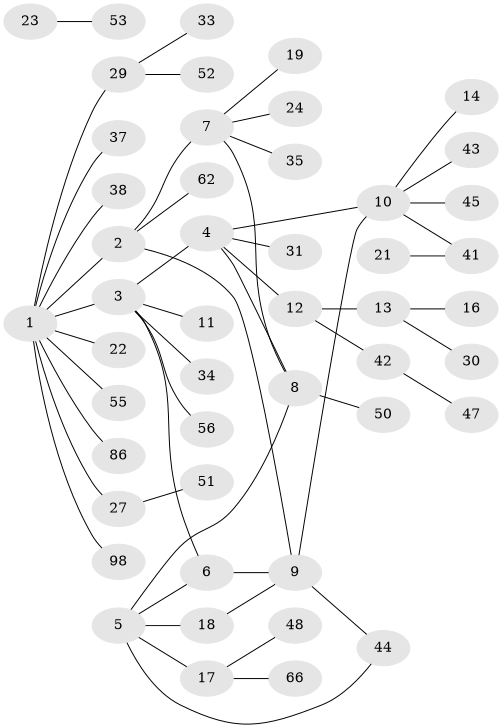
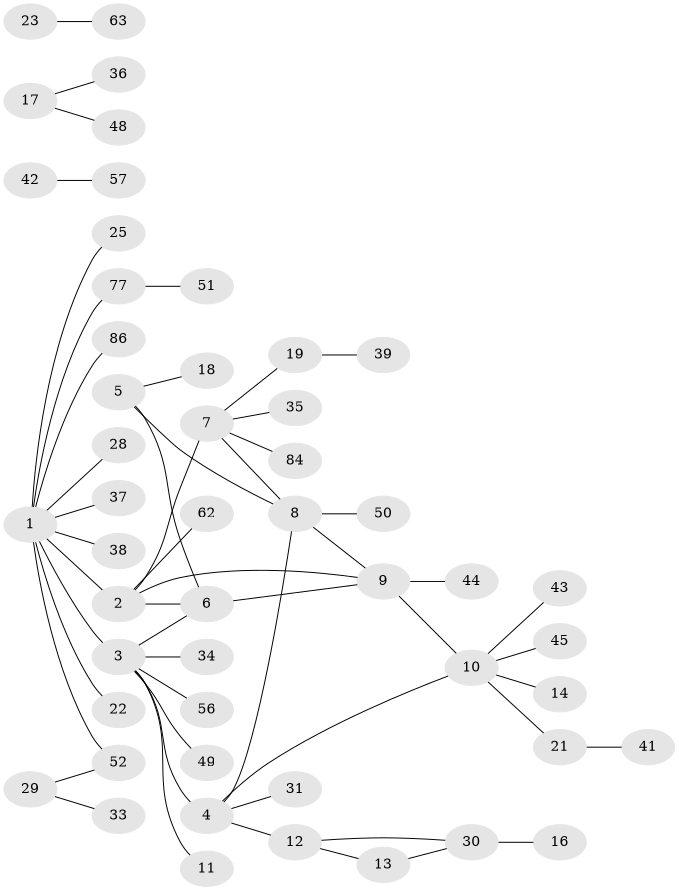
node "53": label "53" -> "63"
node "24": label "24" -> "84"
edge "29" -- "1": now "52" -- "1"
edge "10" -- "41": now "10" -- "21"
edge "13" -- "16": now "30" -- "16"
edge "12" -- "42": now "12" -- "30"
node "39": added
node "55": label "55" -> "25"
node "47": label "47" -> "57"
node "27": label "27" -> "77"
node "98": label "98" -> "28"
edge "9" -- "18": now "9" -- "8"
edge "2" -- "6": added
edge "5" -- "17": removed
node "66": label "66" -> "36"
edge "5" -- "44": removed
node "49": added
